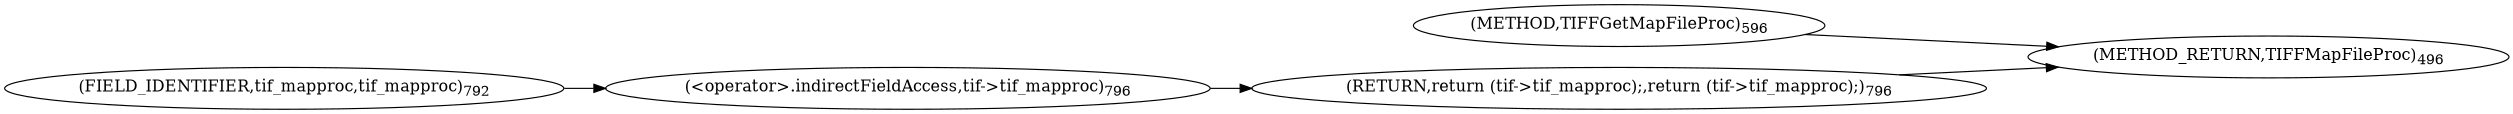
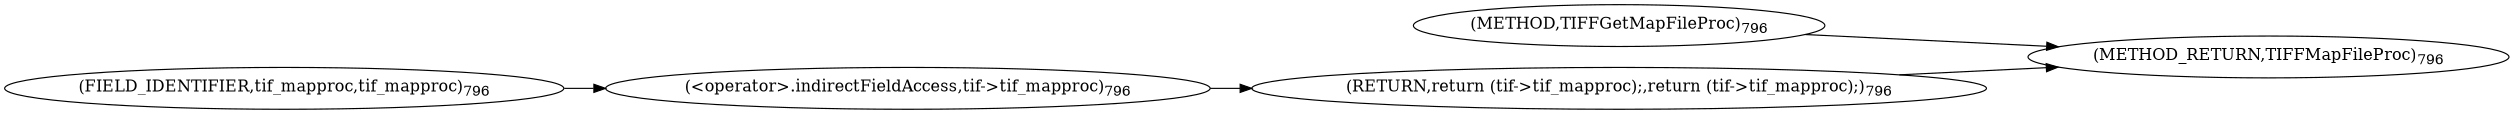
node "(METHOD,TIFFGetMapFileProc)": text "596" -> "796"
node "(METHOD_RETURN,TIFFMapFileProc)": text "496" -> "796"
node "(FIELD_IDENTIFIER,tif_mapproc,tif_mapproc)": text "792" -> "796"
